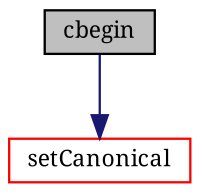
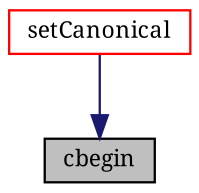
edge "cbegin" -> "setCanonical": reversed
